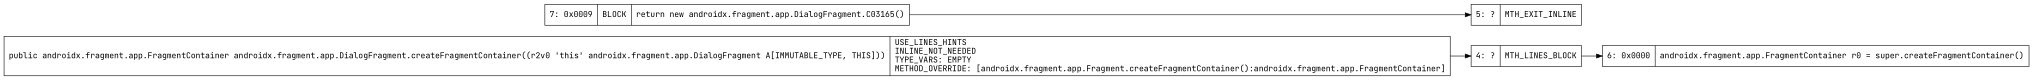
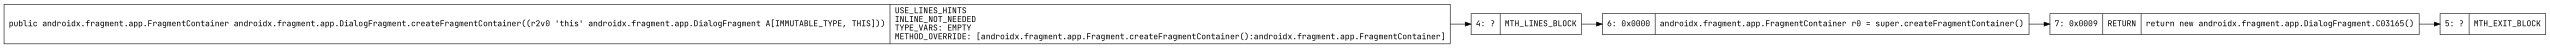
node "7: 0x0009": text "BLOCK" -> "RETURN"
node "5: ?": text "MTH_EXIT_INLINE" -> "MTH_EXIT_BLOCK"
edge "6: 0x0000" -> "7: 0x0009": added
